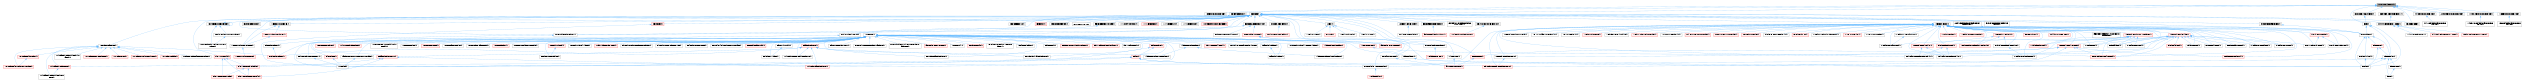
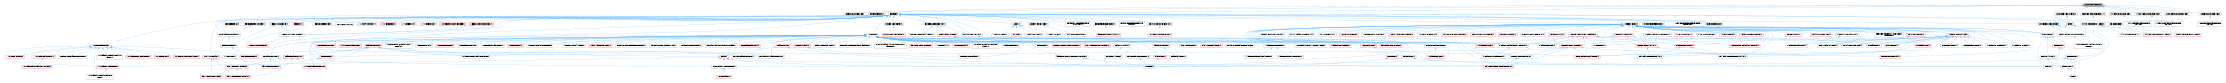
edge "MetasoundFrontendQuery.h" -> "MetasoundAssetKey.h": now "SlateSharedPCH.h" -> "MetasoundAssetKey.h"
node "ExclusiveLoadPackageTime.h": label "ExclusiveLoadPackageTime.h" -> "UVEditorMeshSelectionMechanic.h"
